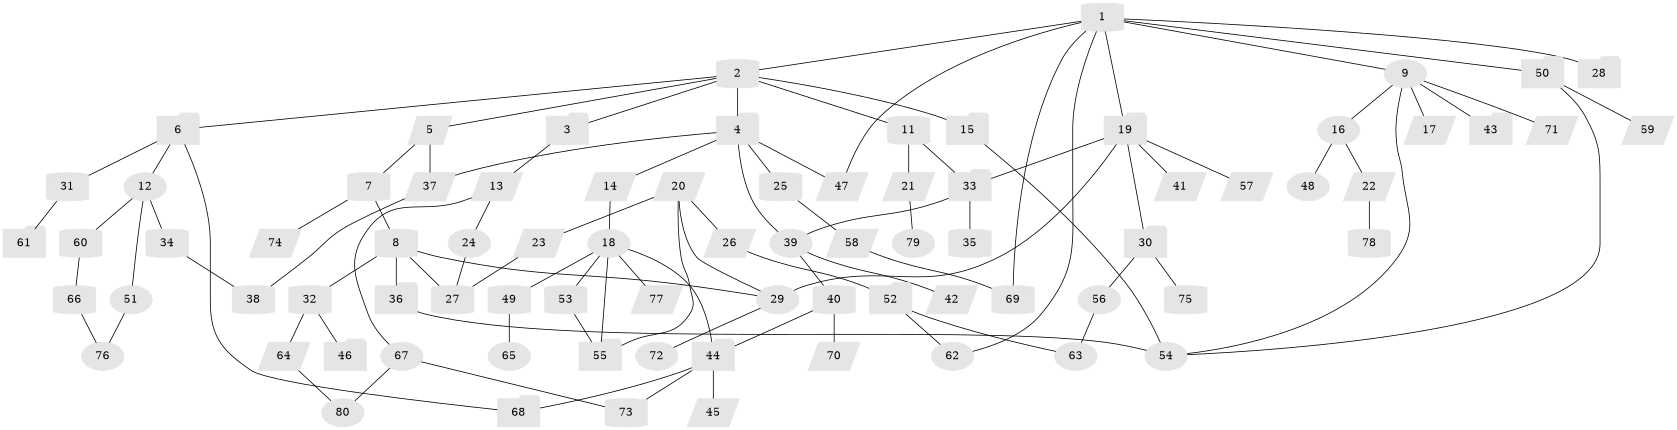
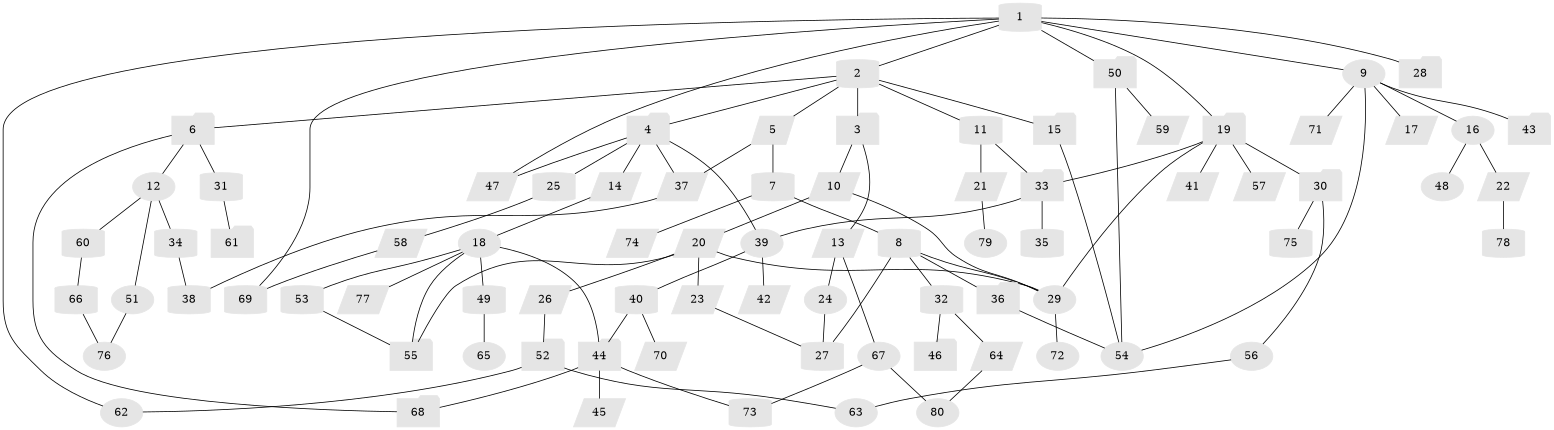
node "10": added
